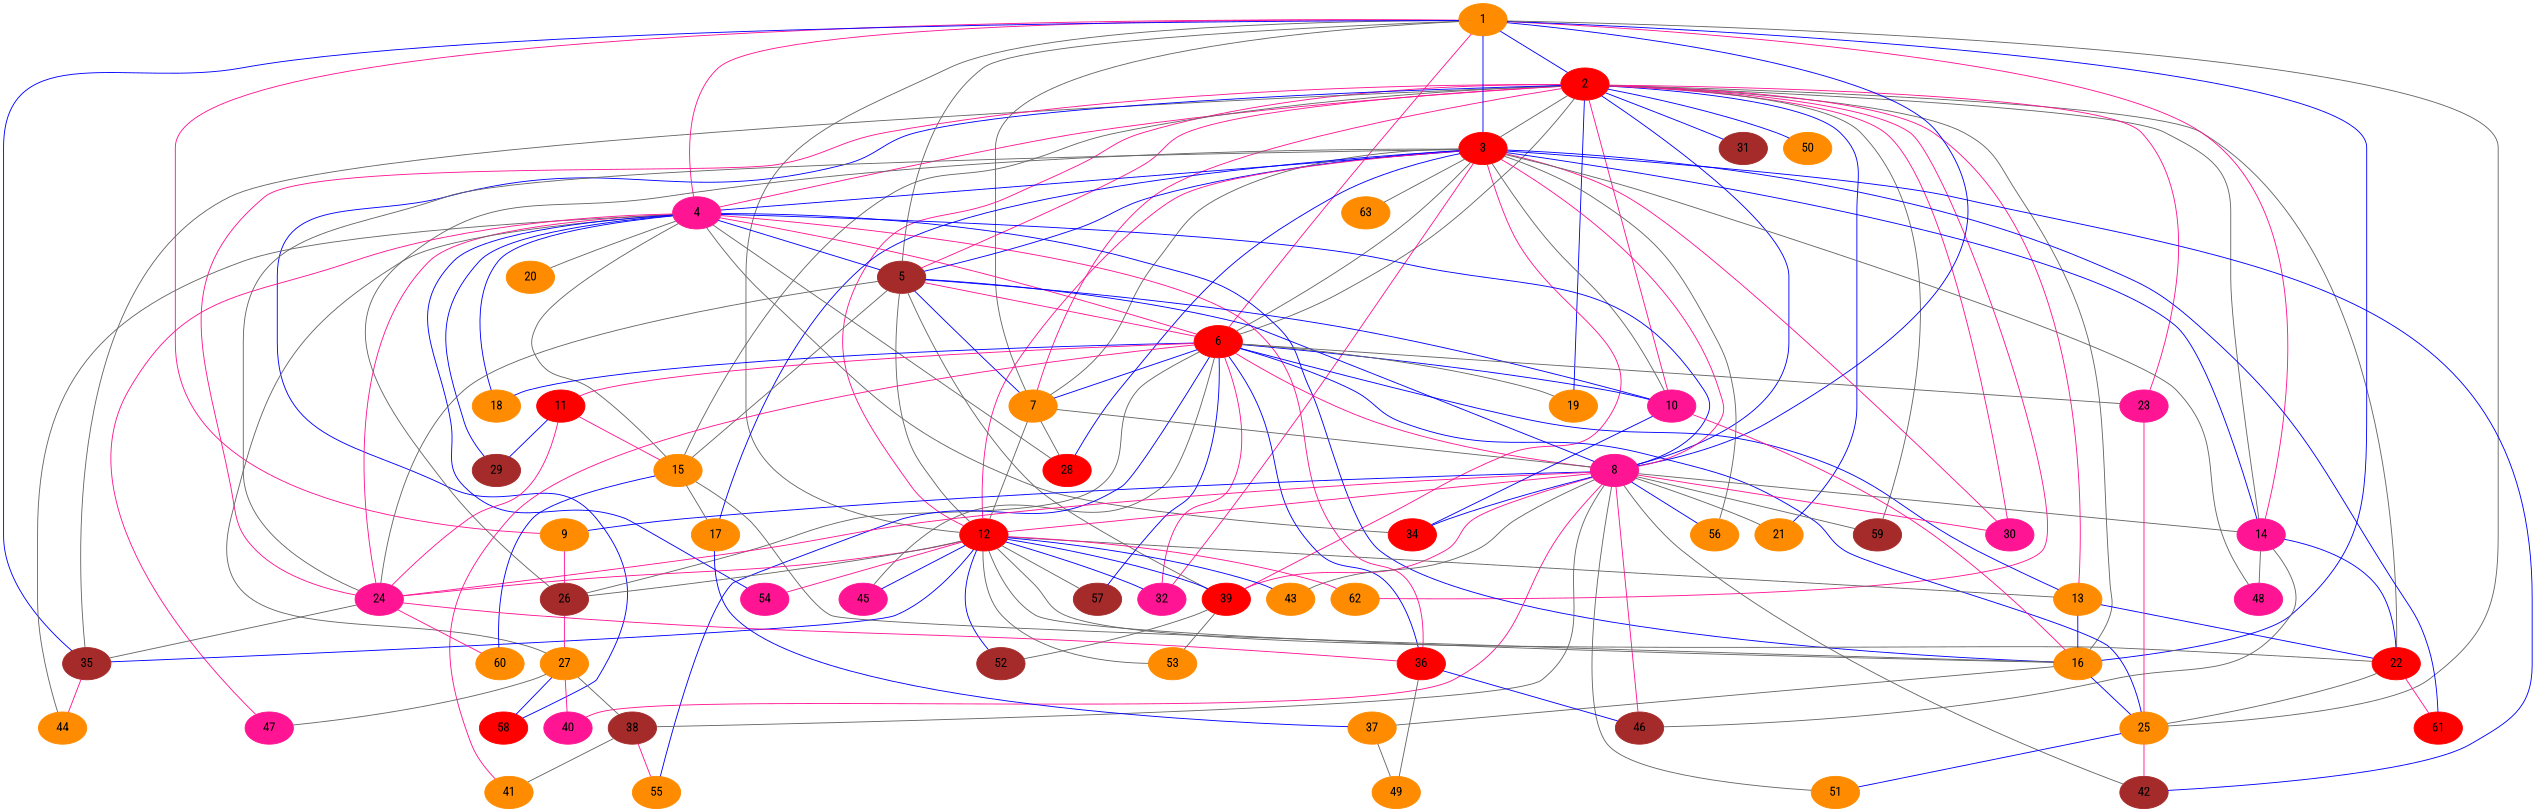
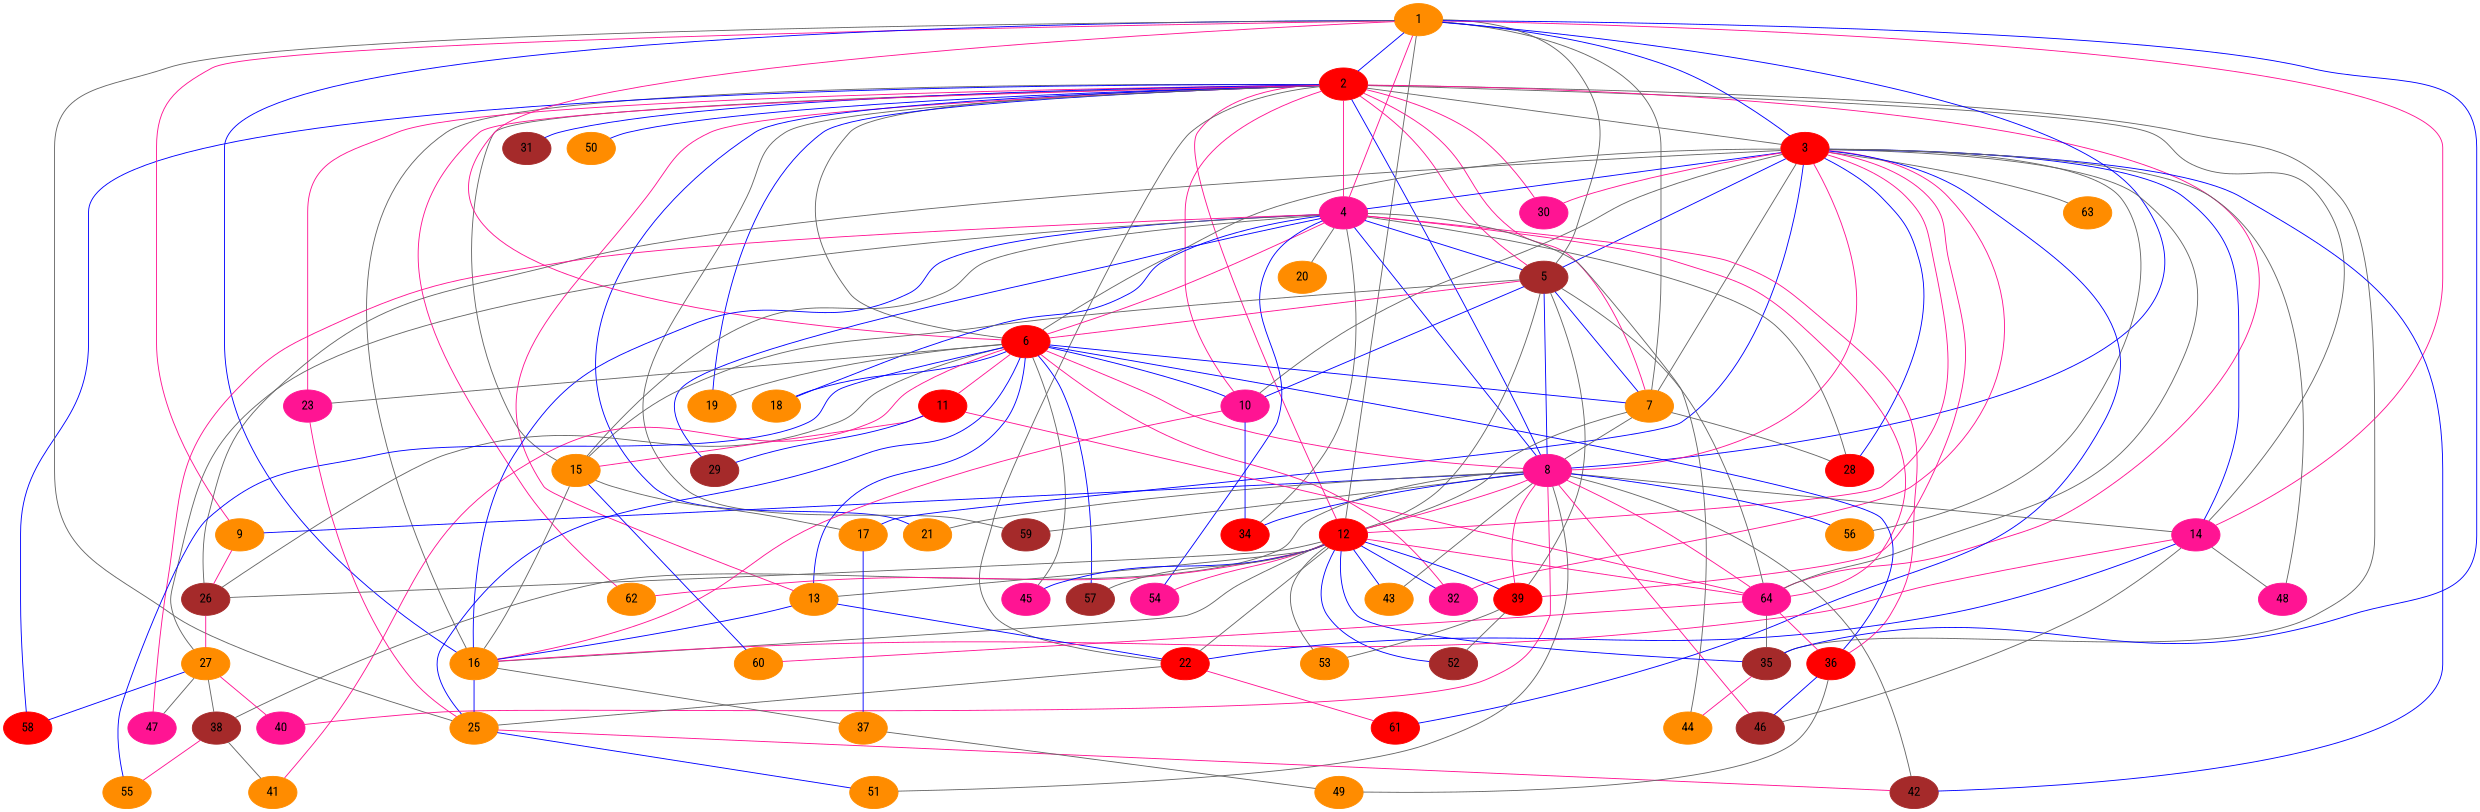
edge "8" -- "30": removed
node "24": label "24" -> "64"
edge "14" -- "16": added
